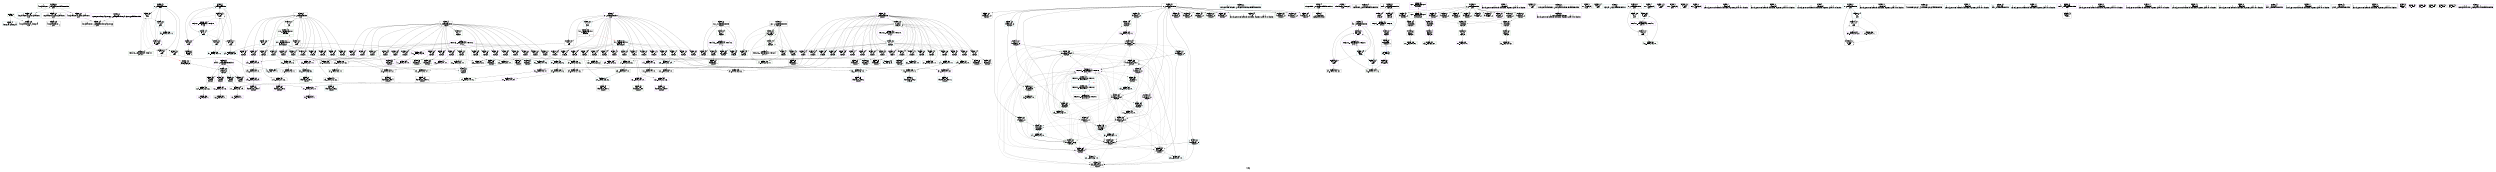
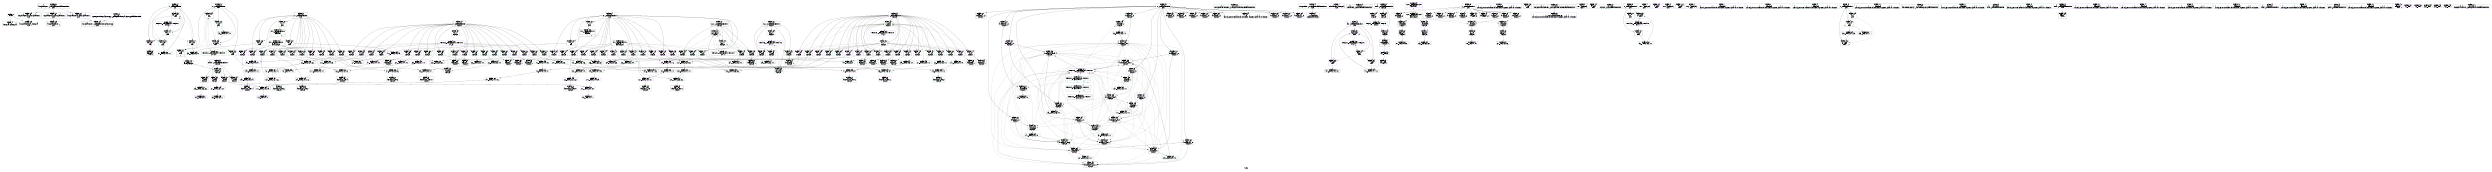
node "NodeID: 344": added
